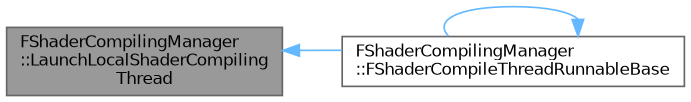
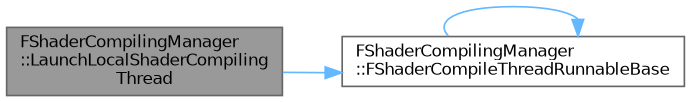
edge "FShaderCompilingManager ::FShaderCompileThreadRunnableBase" -> "FShaderCompilingManager ::LaunchLocalShaderCompiling Thread": reversed
